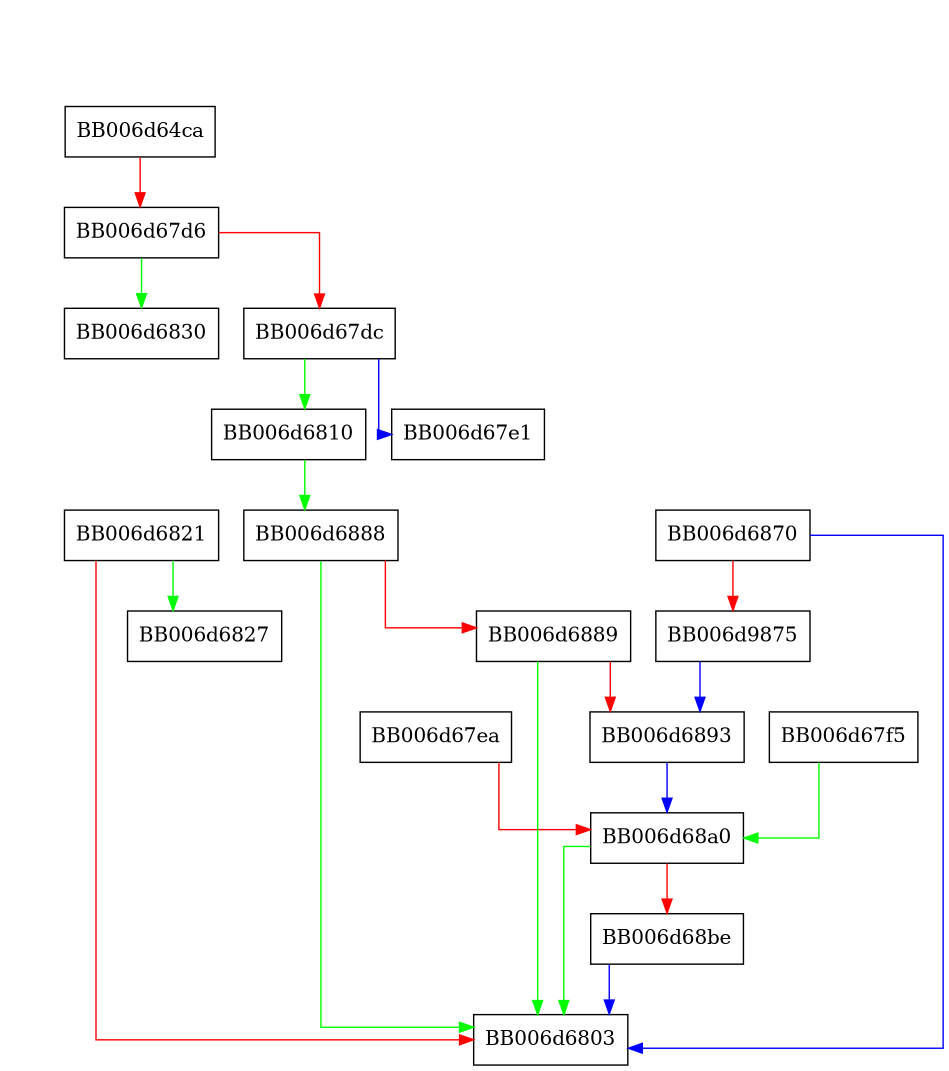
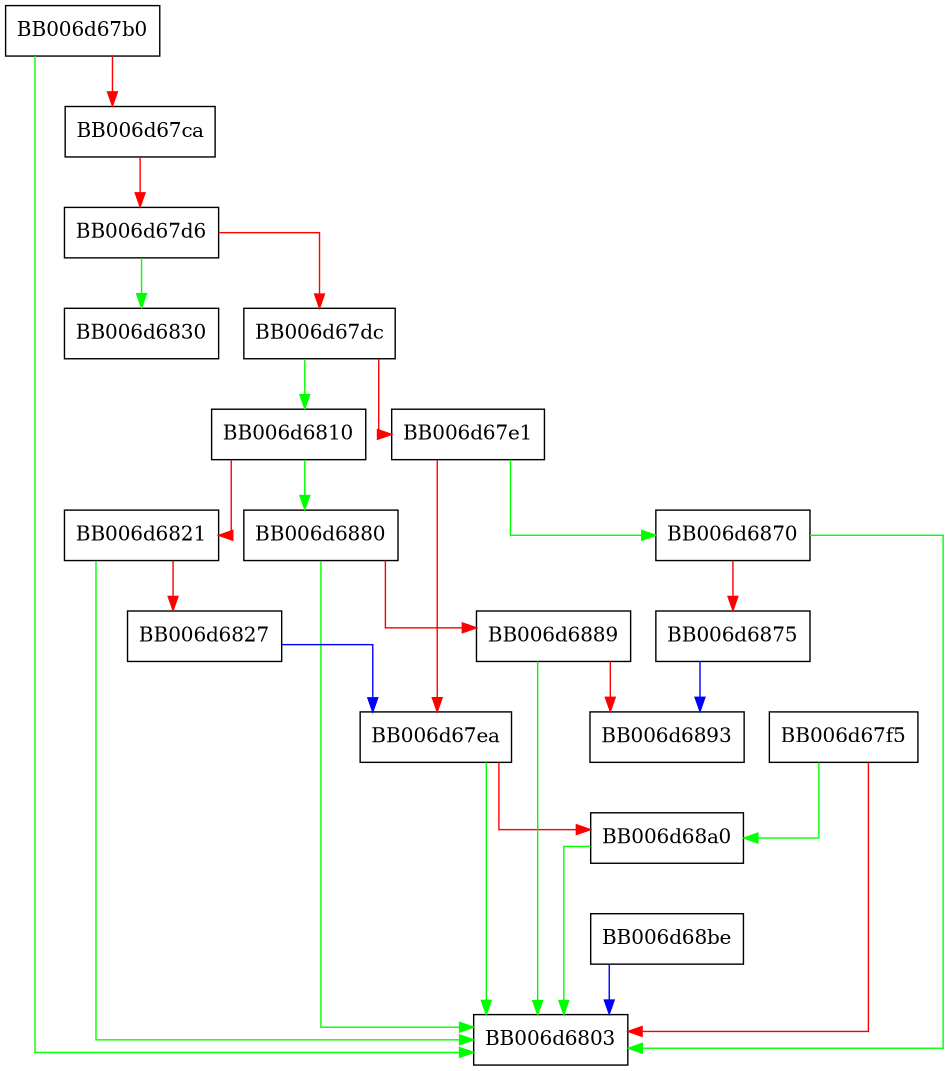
node "BB006d67b0": added
node "BB006d64ca": label "BB006d64ca" -> "BB006d67ca"
edge "BB006d67dc" -> "BB006d67e1": color blue -> red
edge "BB006d6810" -> "BB006d6821": added
node "BB006d6888": label "BB006d6888" -> "BB006d6880"
edge "BB006d67e1" -> "BB006d6870": added
edge "BB006d6821" -> "BB006d6827": color green -> red
edge "BB006d67e1" -> "BB006d67ea": added
node "BB006d9875": label "BB006d9875" -> "BB006d6875"
edge "BB006d6827" -> "BB006d67ea": added
edge "BB006d6893" -> "BB006d68a0": removed
edge "BB006d6870" -> "BB006d6803": color blue -> green
edge "BB006d67ea" -> "BB006d6803": added
edge "BB006d68a0" -> "BB006d68be": removed
edge "BB006d6821" -> "BB006d6803": color red -> green
edge "BB006d67f5" -> "BB006d6803": added
